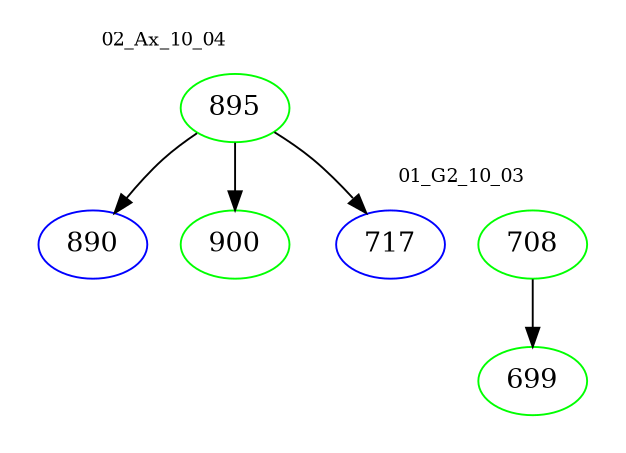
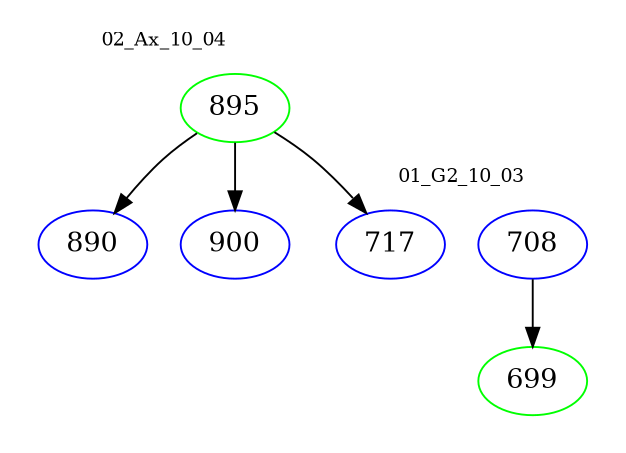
node "900": color green -> blue
node "708": color green -> blue
